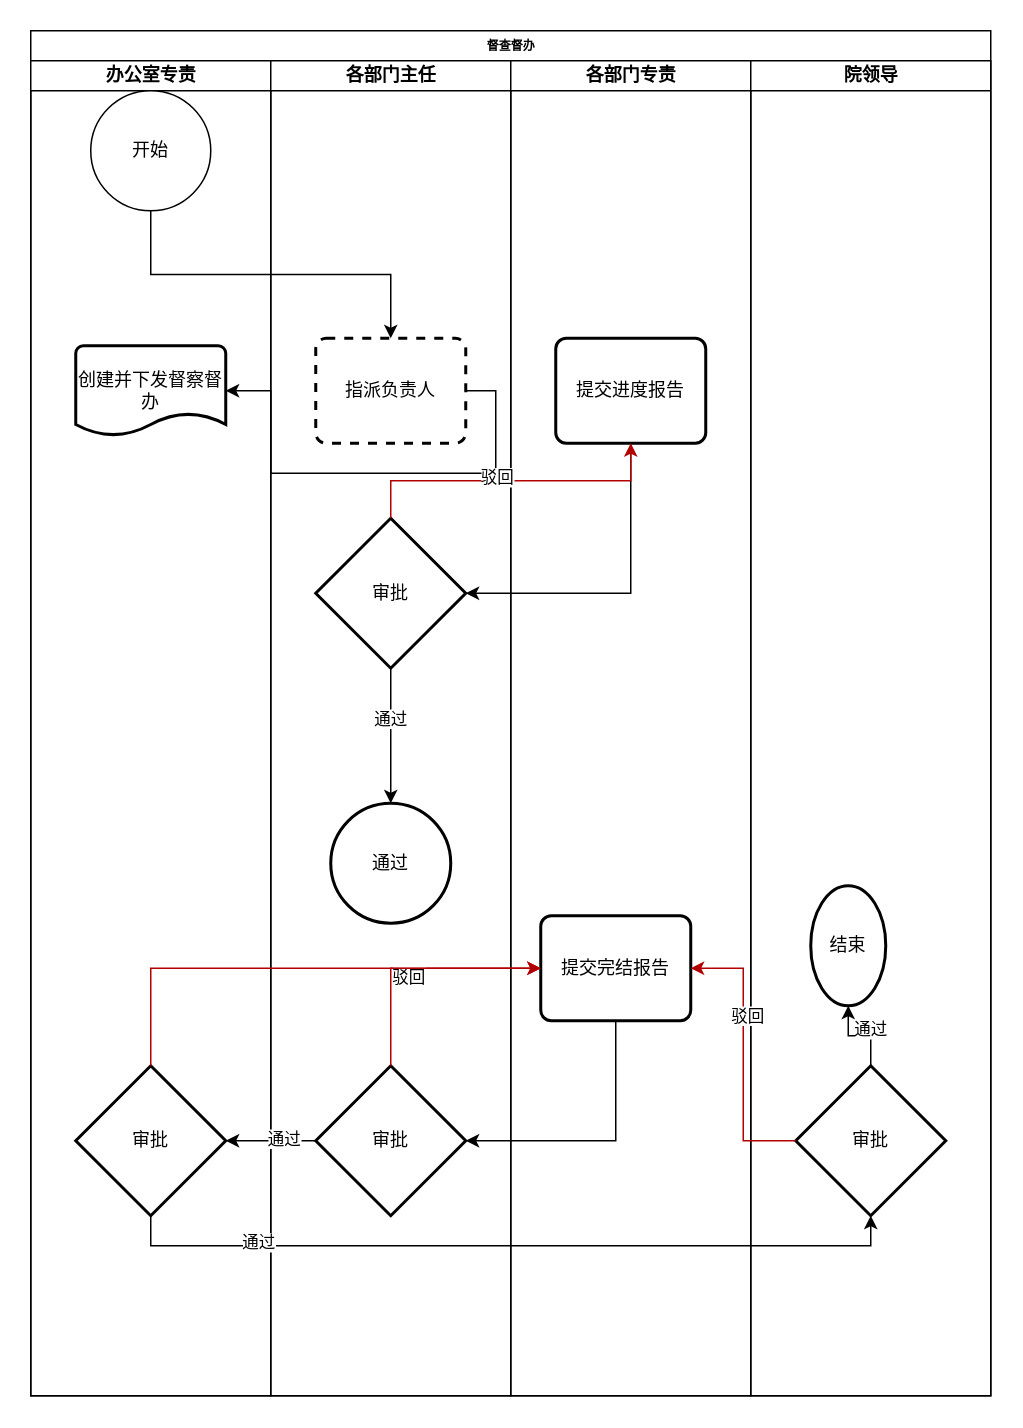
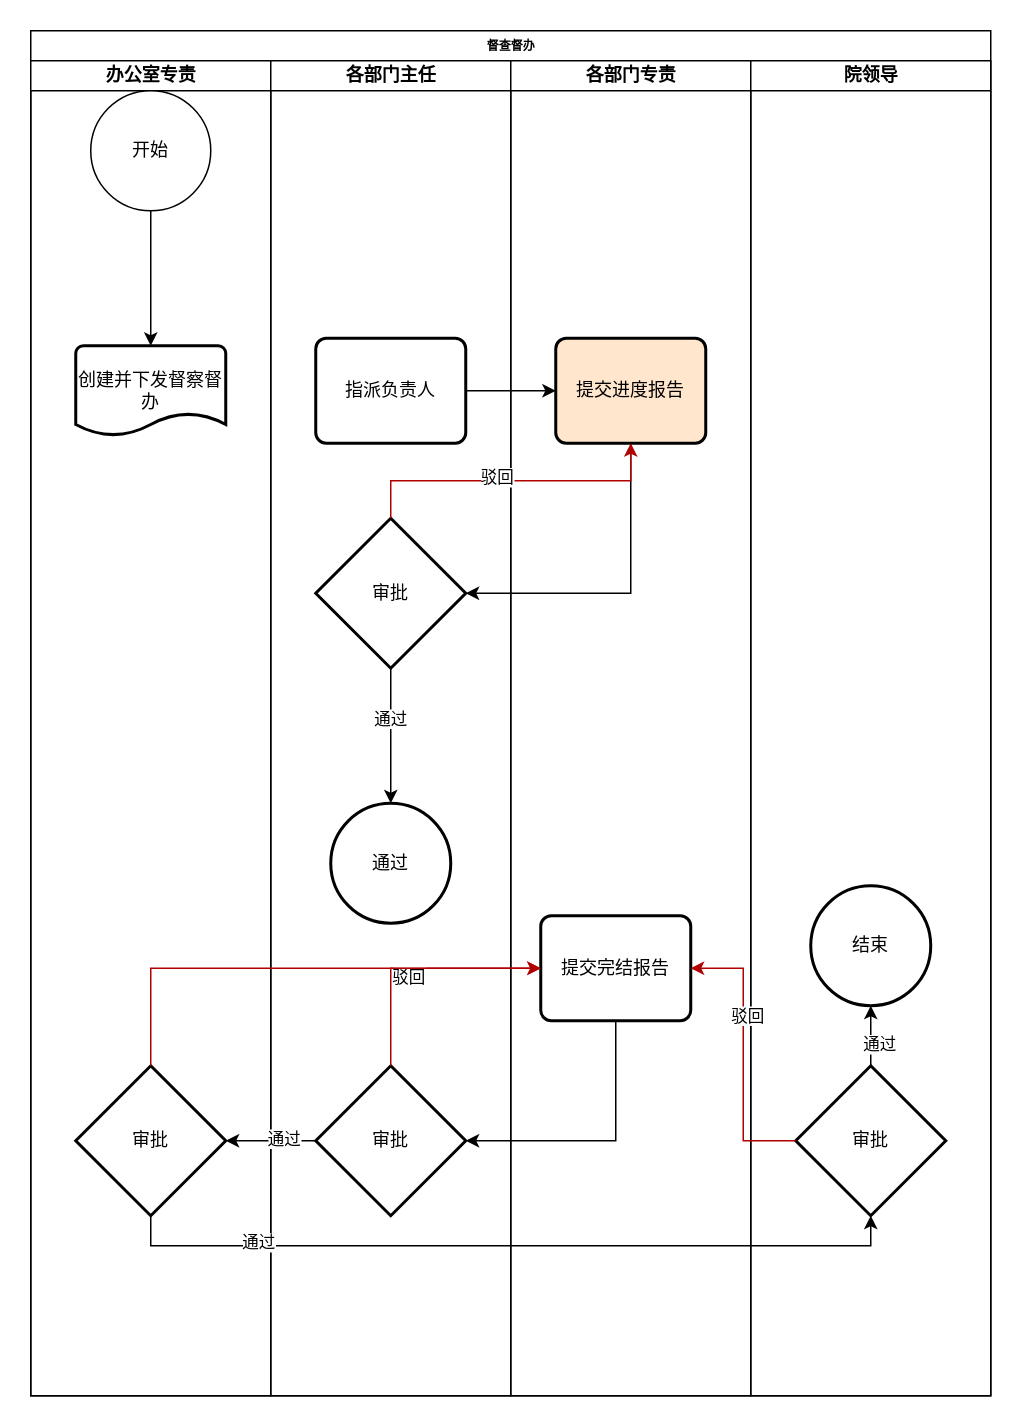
edge "开始" -> "指派负责人": now "开始" -> "创建并下发督察督办"
node "指派负责人": style dashed -> solid
node "提交进度报告": fillcolor #ffffff -> #ffe6cc
edge "指派负责人" -> "创建并下发督察督办": now "指派负责人" -> "提交进度报告"
node "结束": size 75x120 -> 120x120
